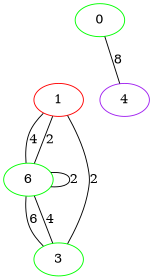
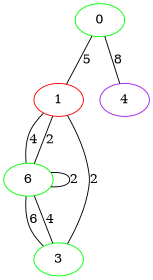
edge "0" -- "1": added, label "5"
